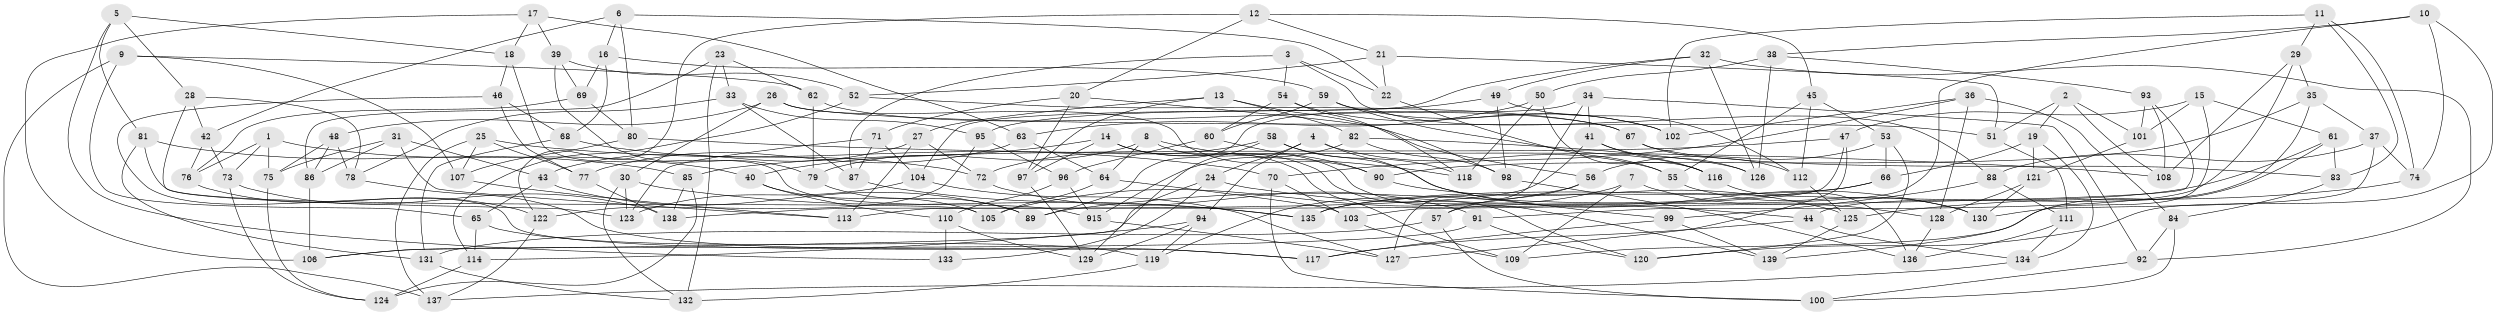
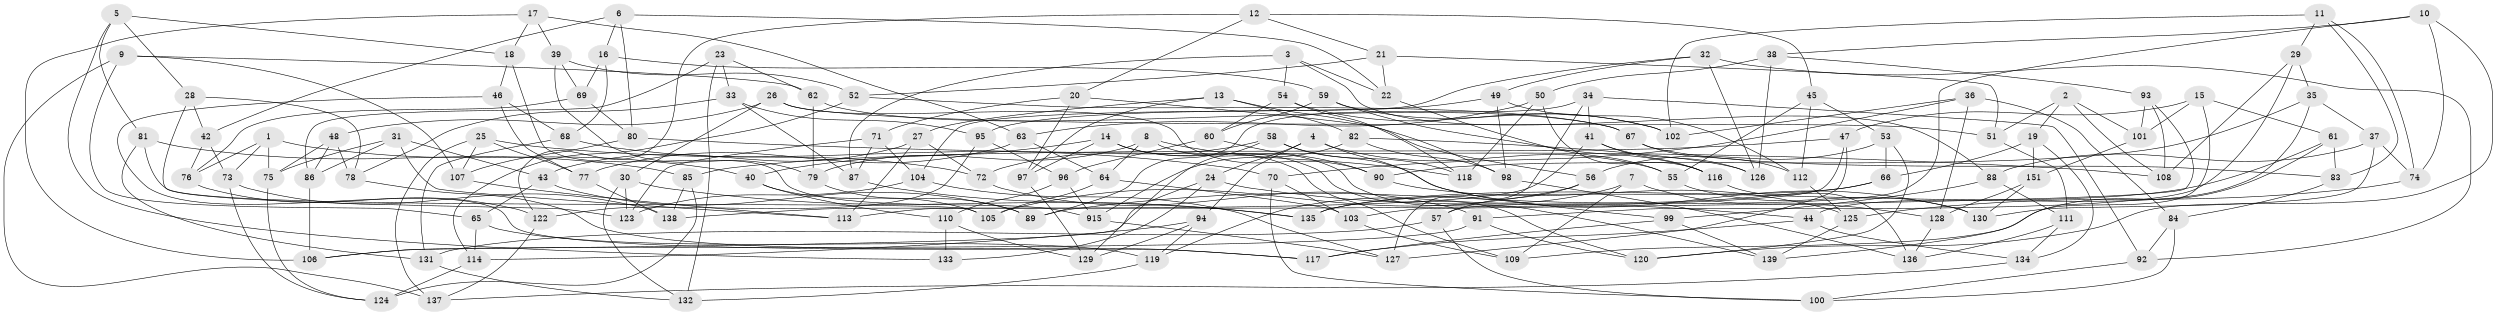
node "121": label "121" -> "151"
